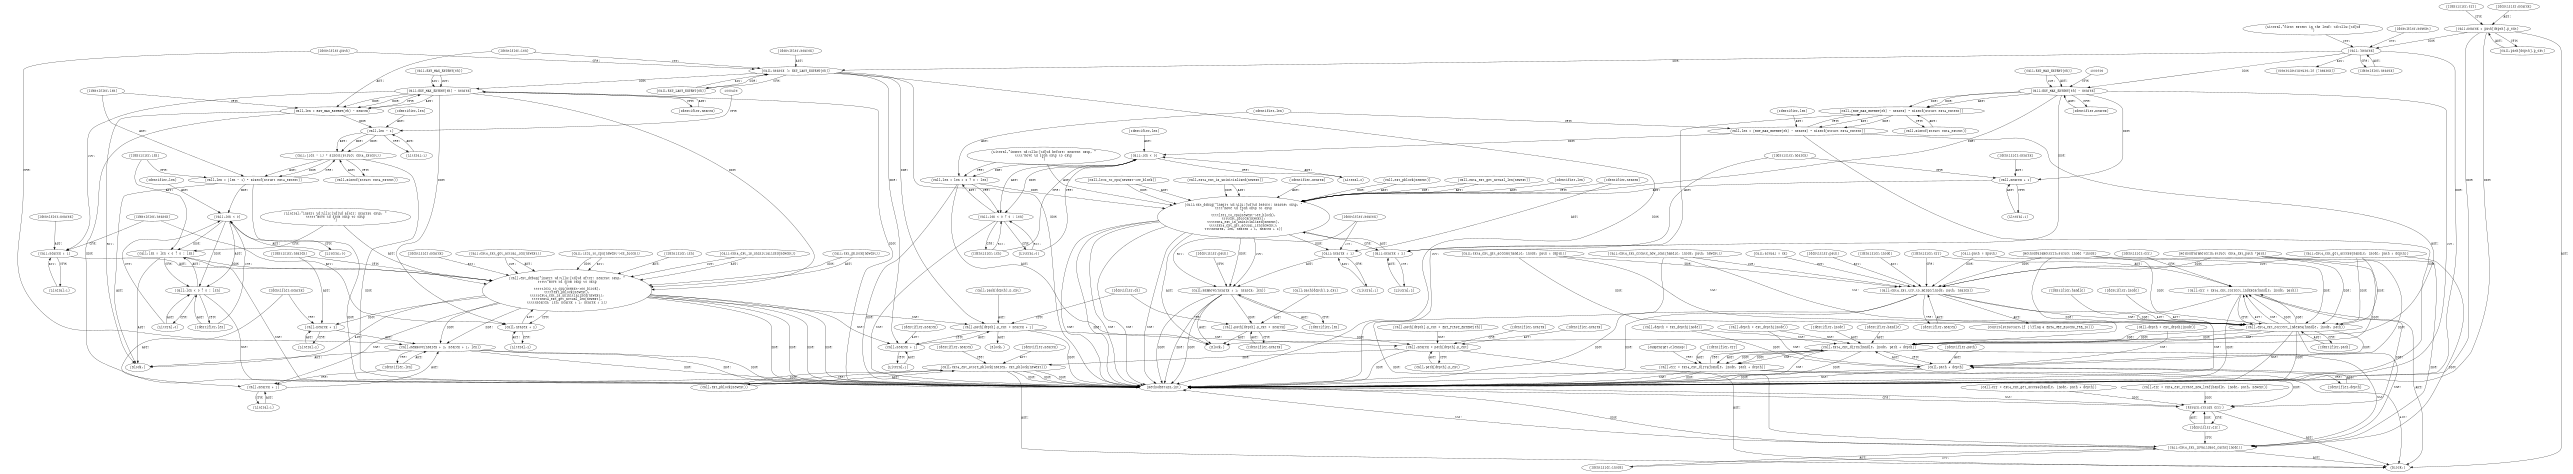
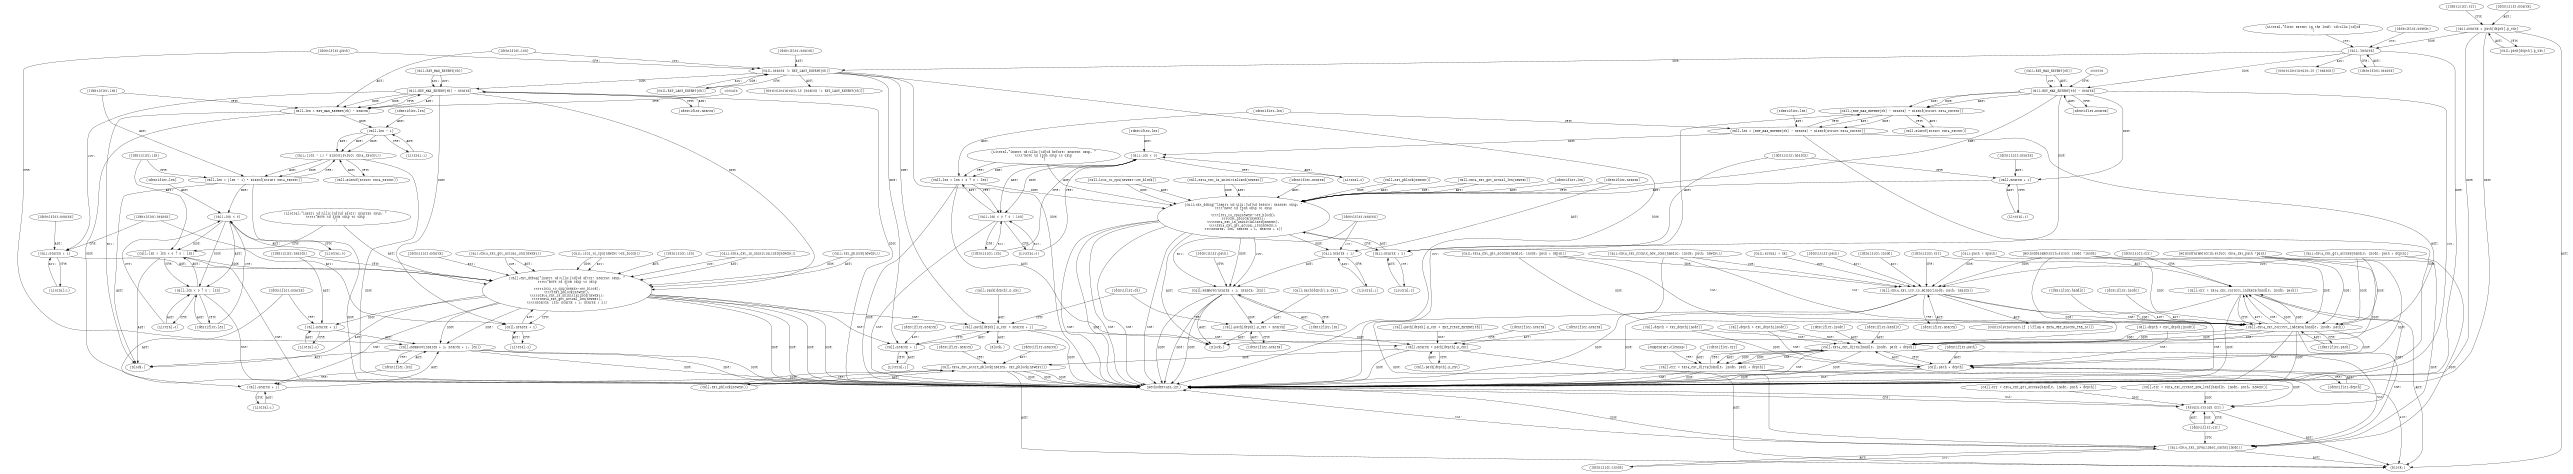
node "(ControlStructure,if (nearex != EXT_LAST_EXTENT(eh)))": added
edge "1000436" -> "(Call,len - 1)": now "1000436" -> "(Call,len = EXT_MAX_EXTENT(eh) - nearex)"
edge "(MethodParameterIn,struct ext4_ext_path *path)" -> "(Call,ext4_ext_try_to_merge(inode, path, nearex))": removed, label "DDG:"
